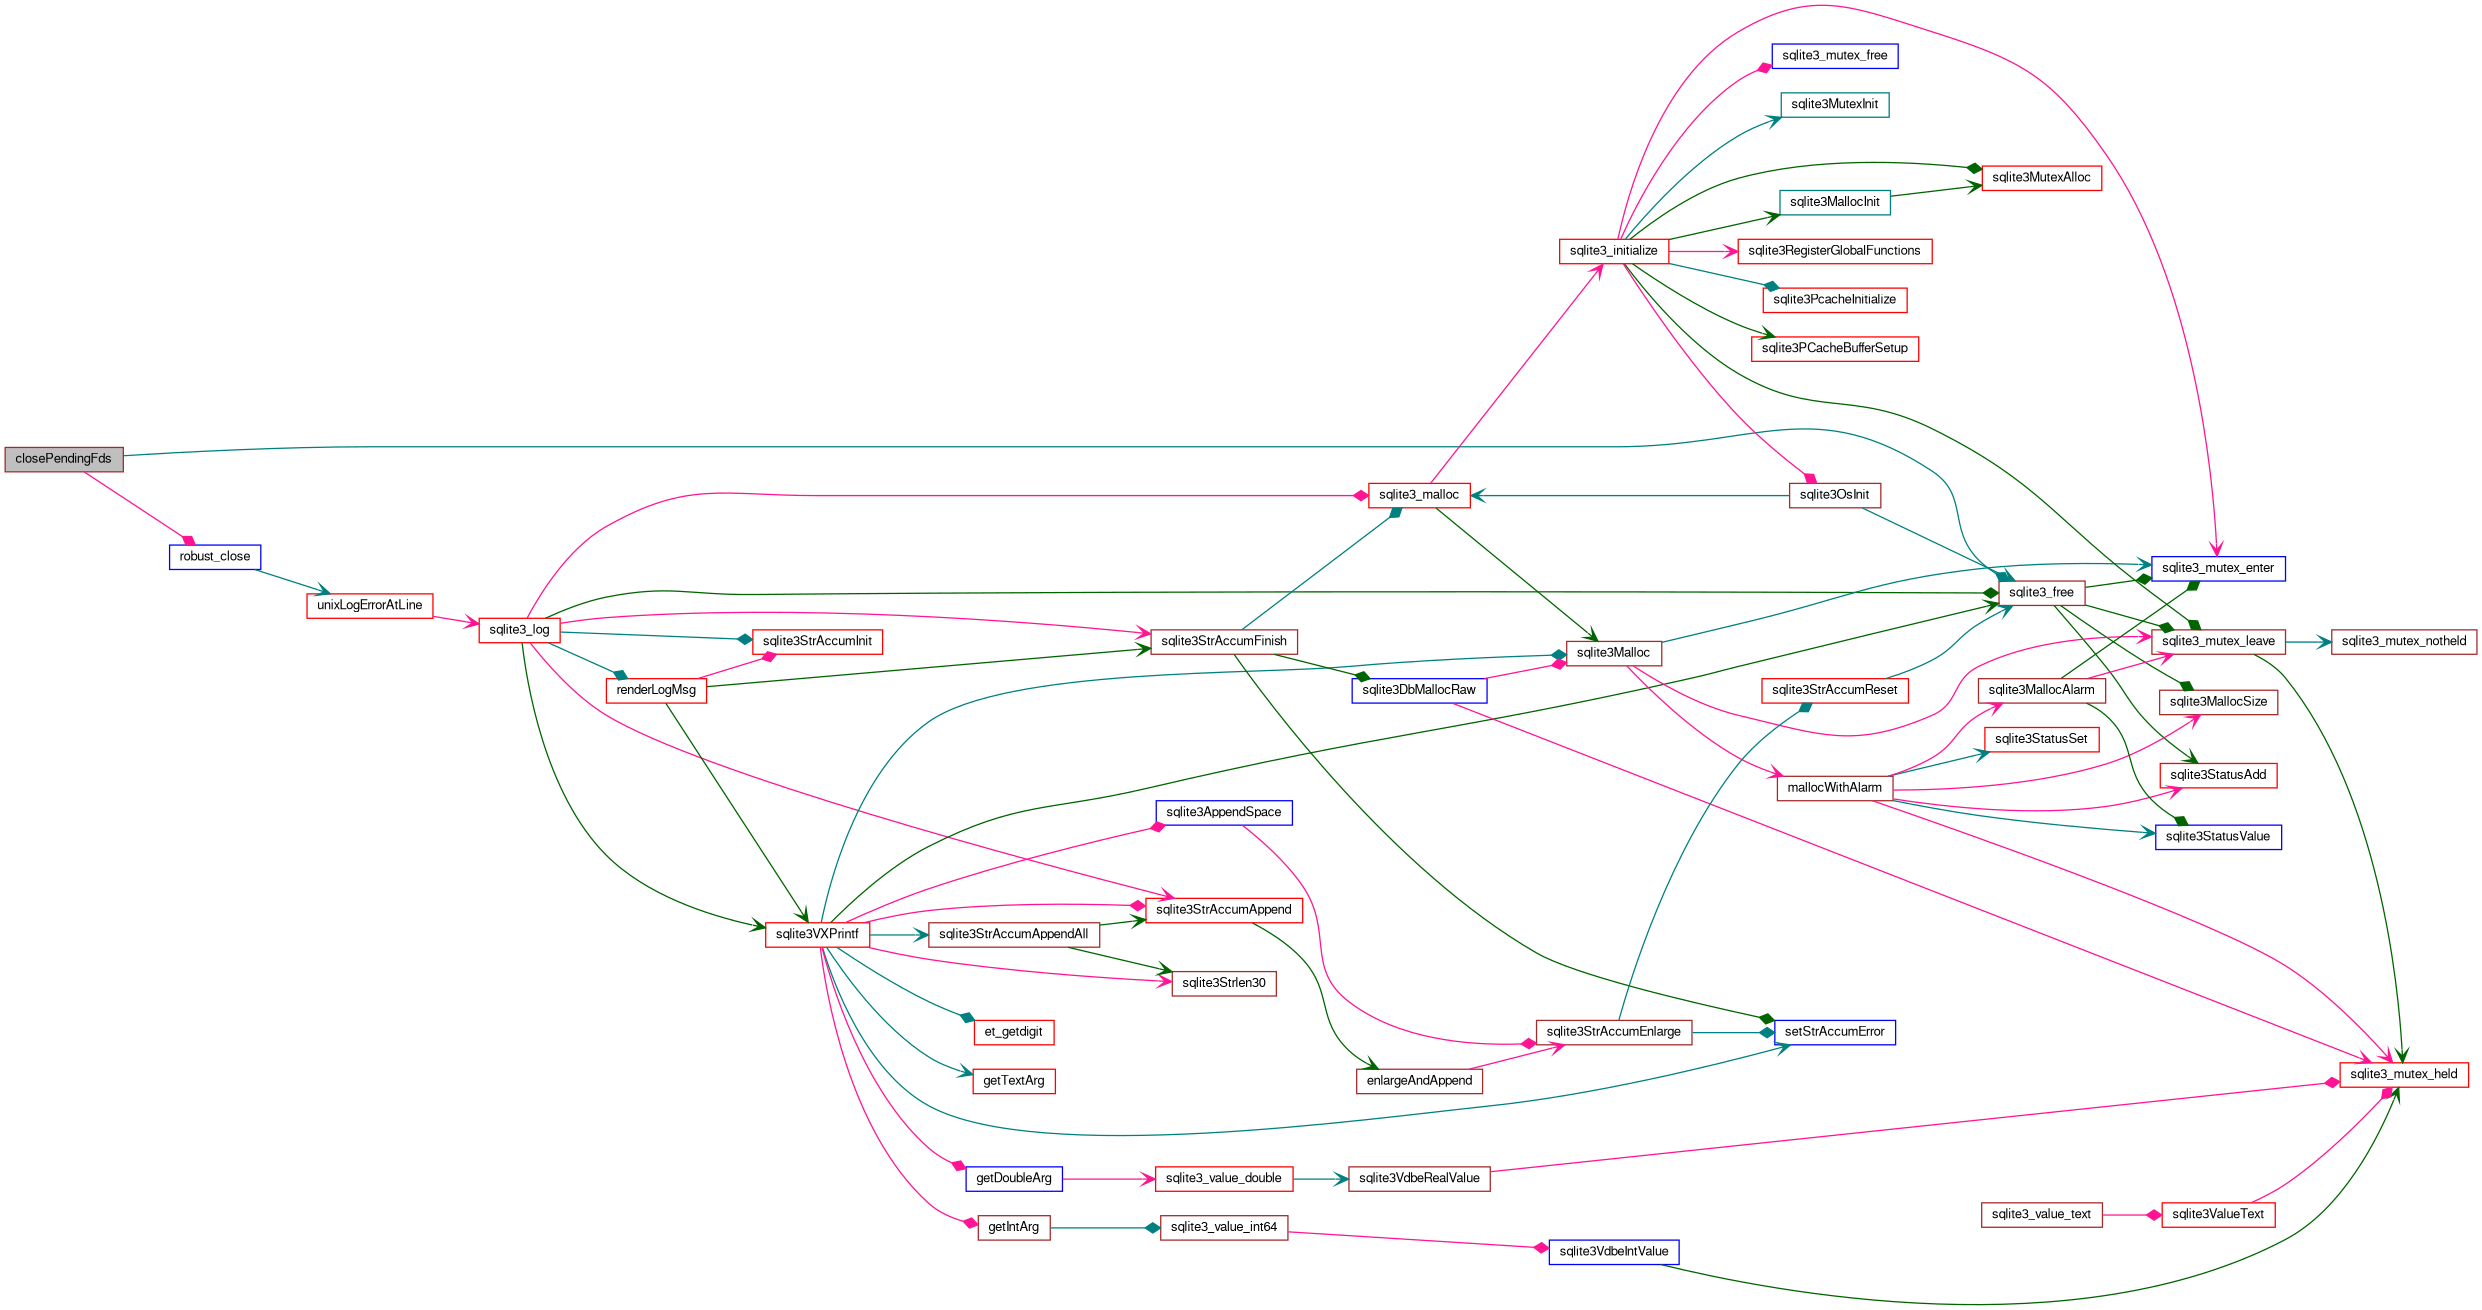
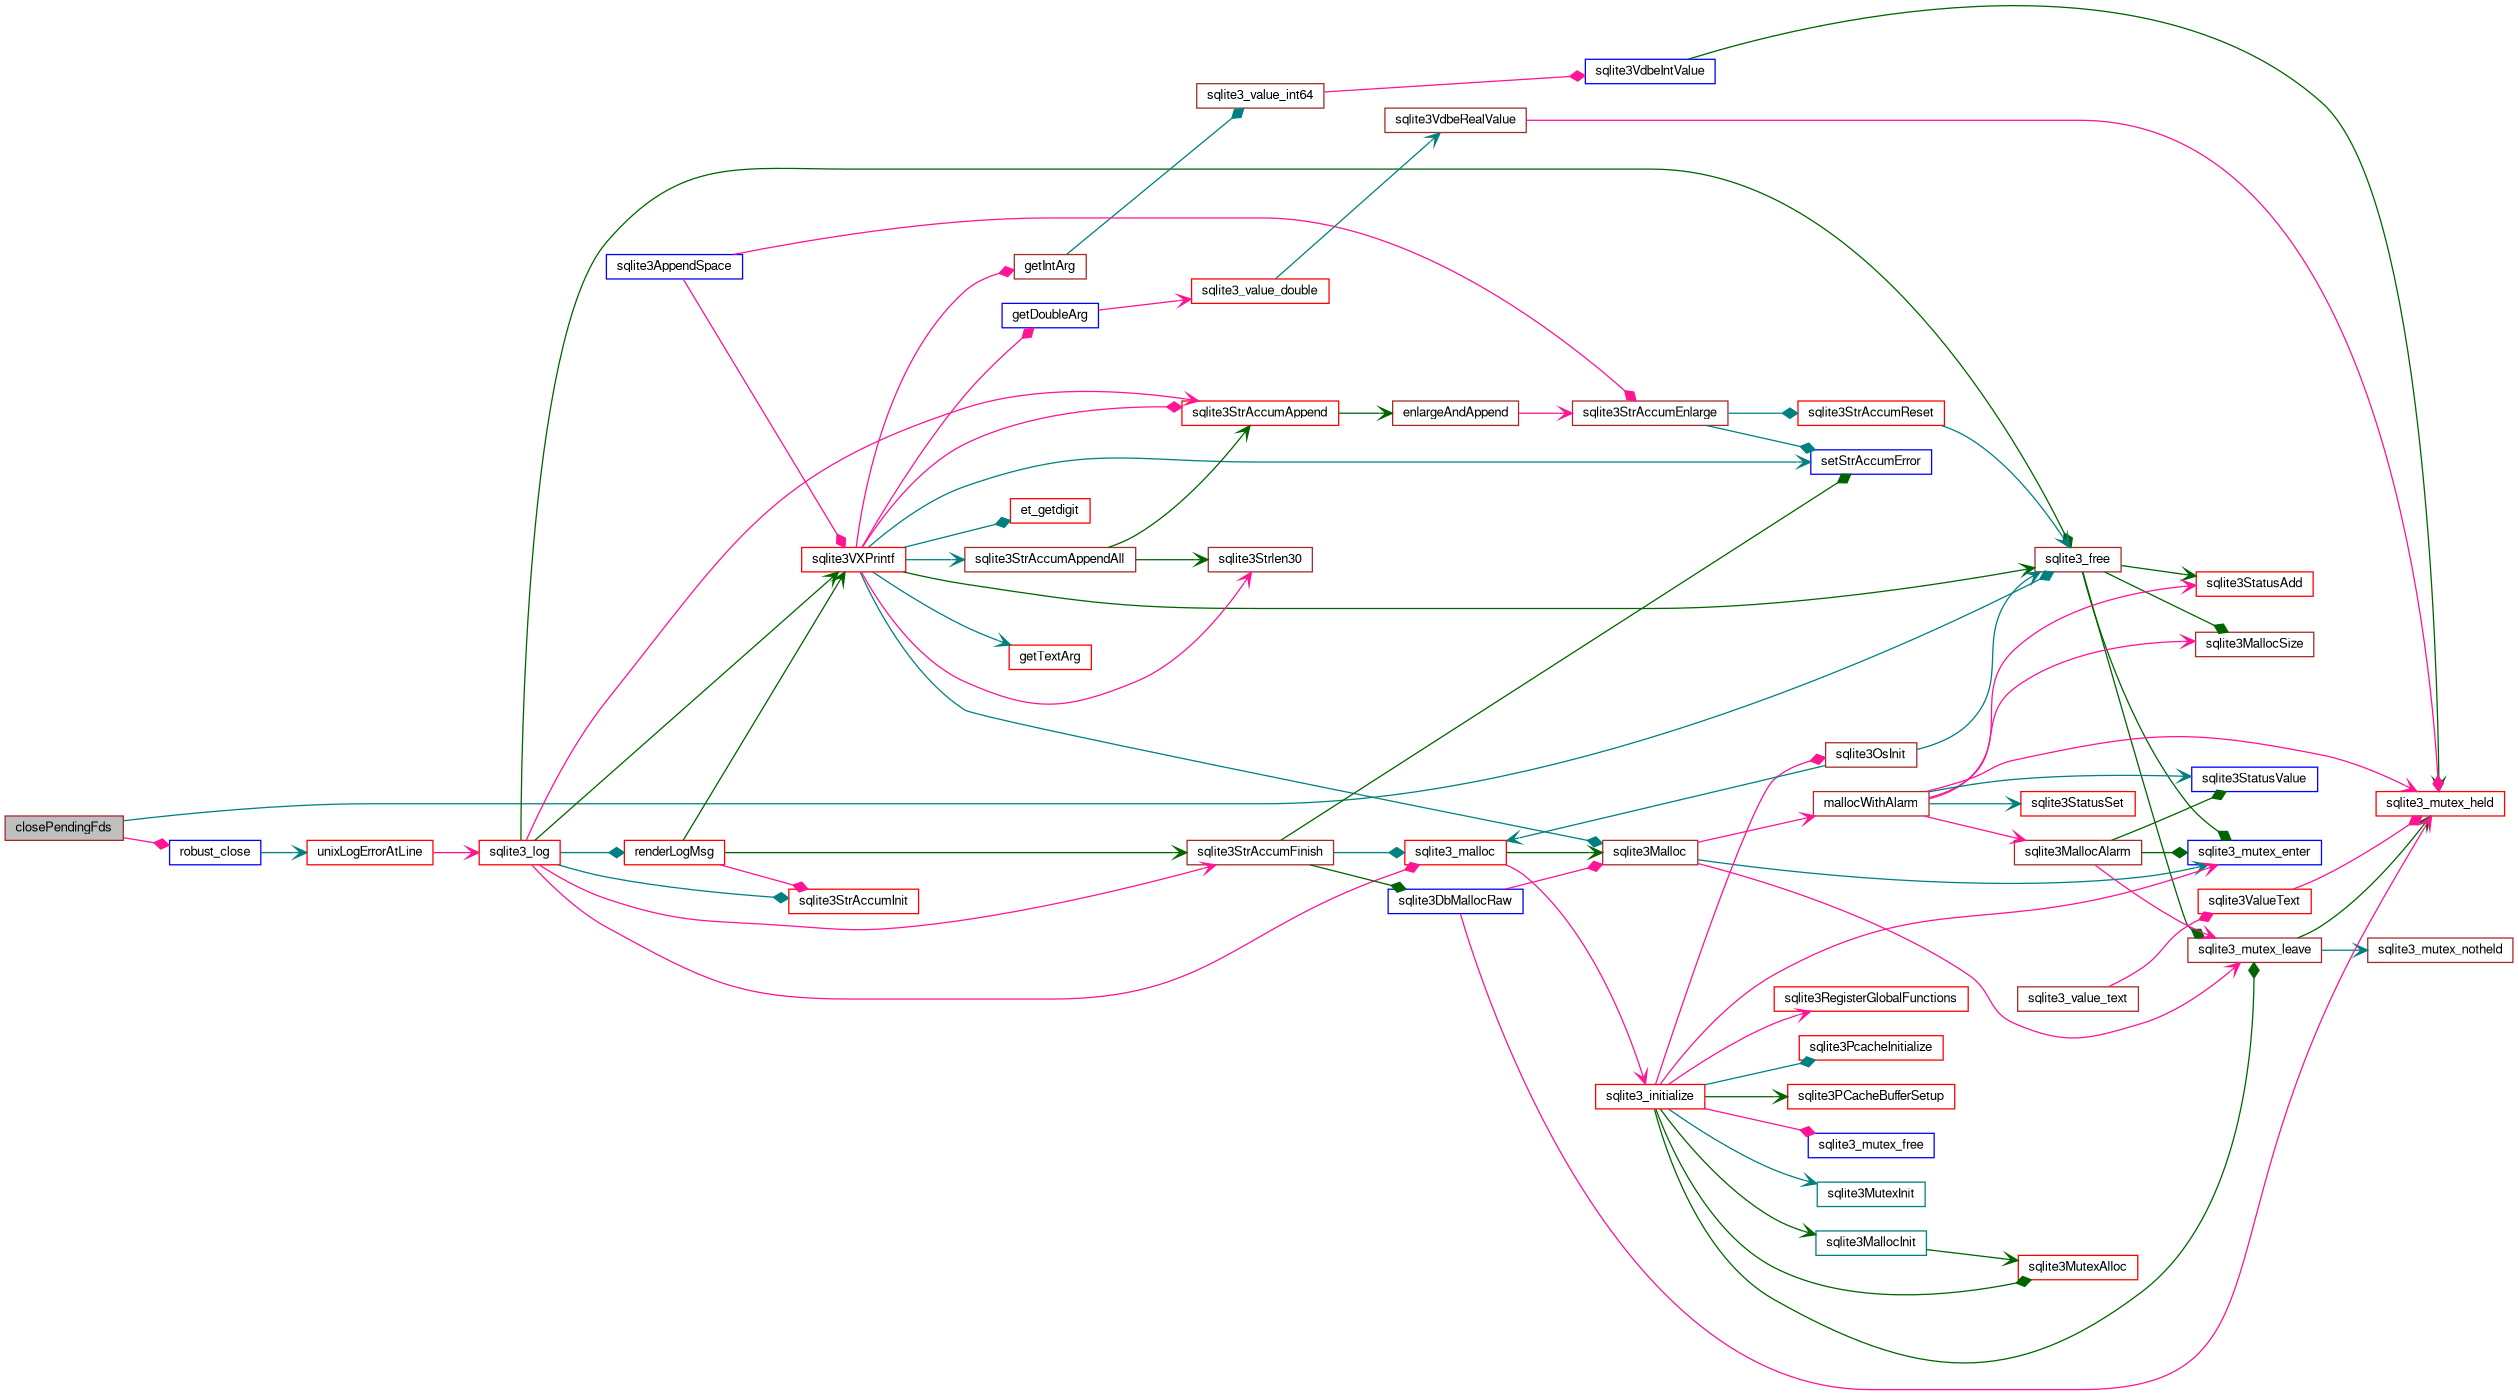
edge "sqlite3VXPrintf" -> "sqlite3AppendSpace": reversed
